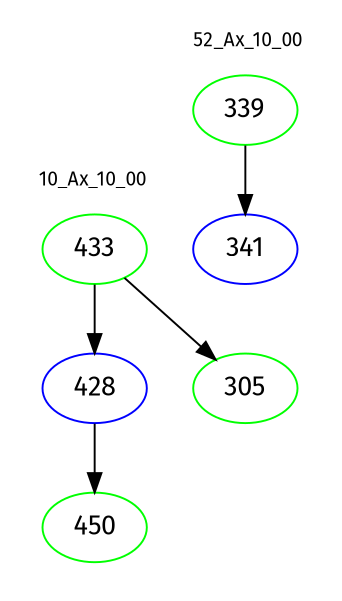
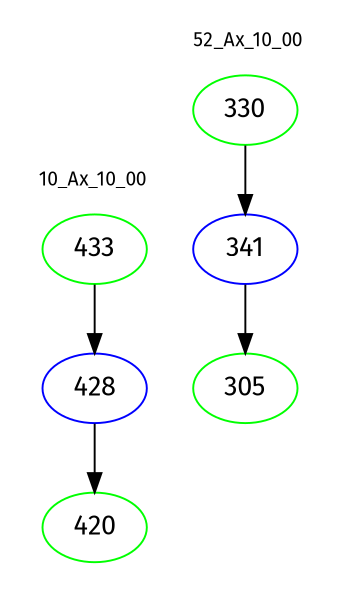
node "339": label "339" -> "330"
edge "433" -> "305": now "341" -> "305"
node "450": label "450" -> "420"
